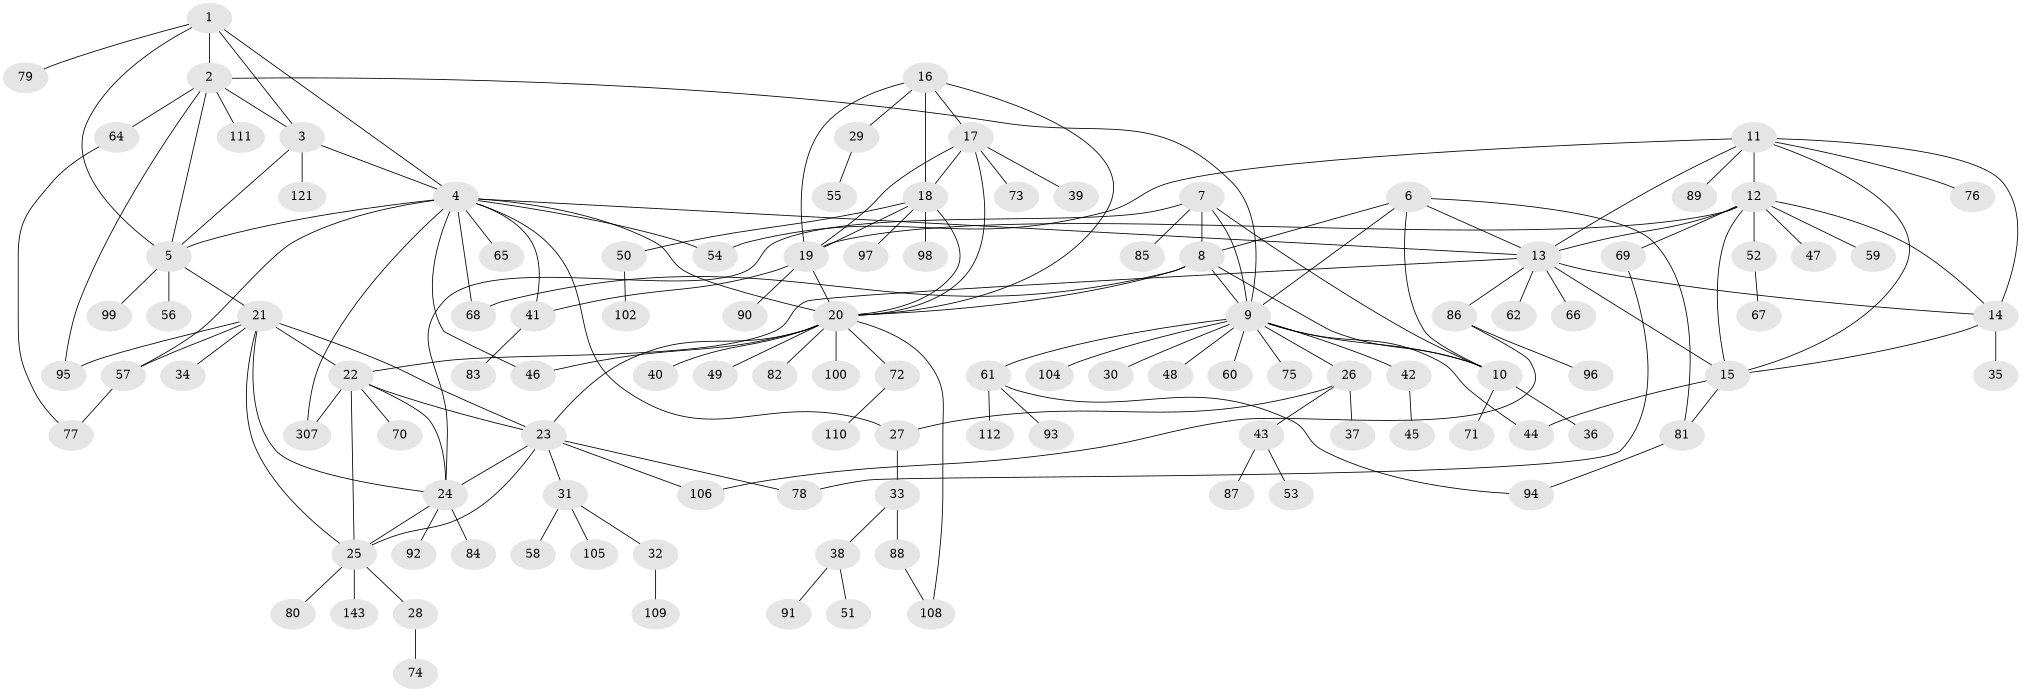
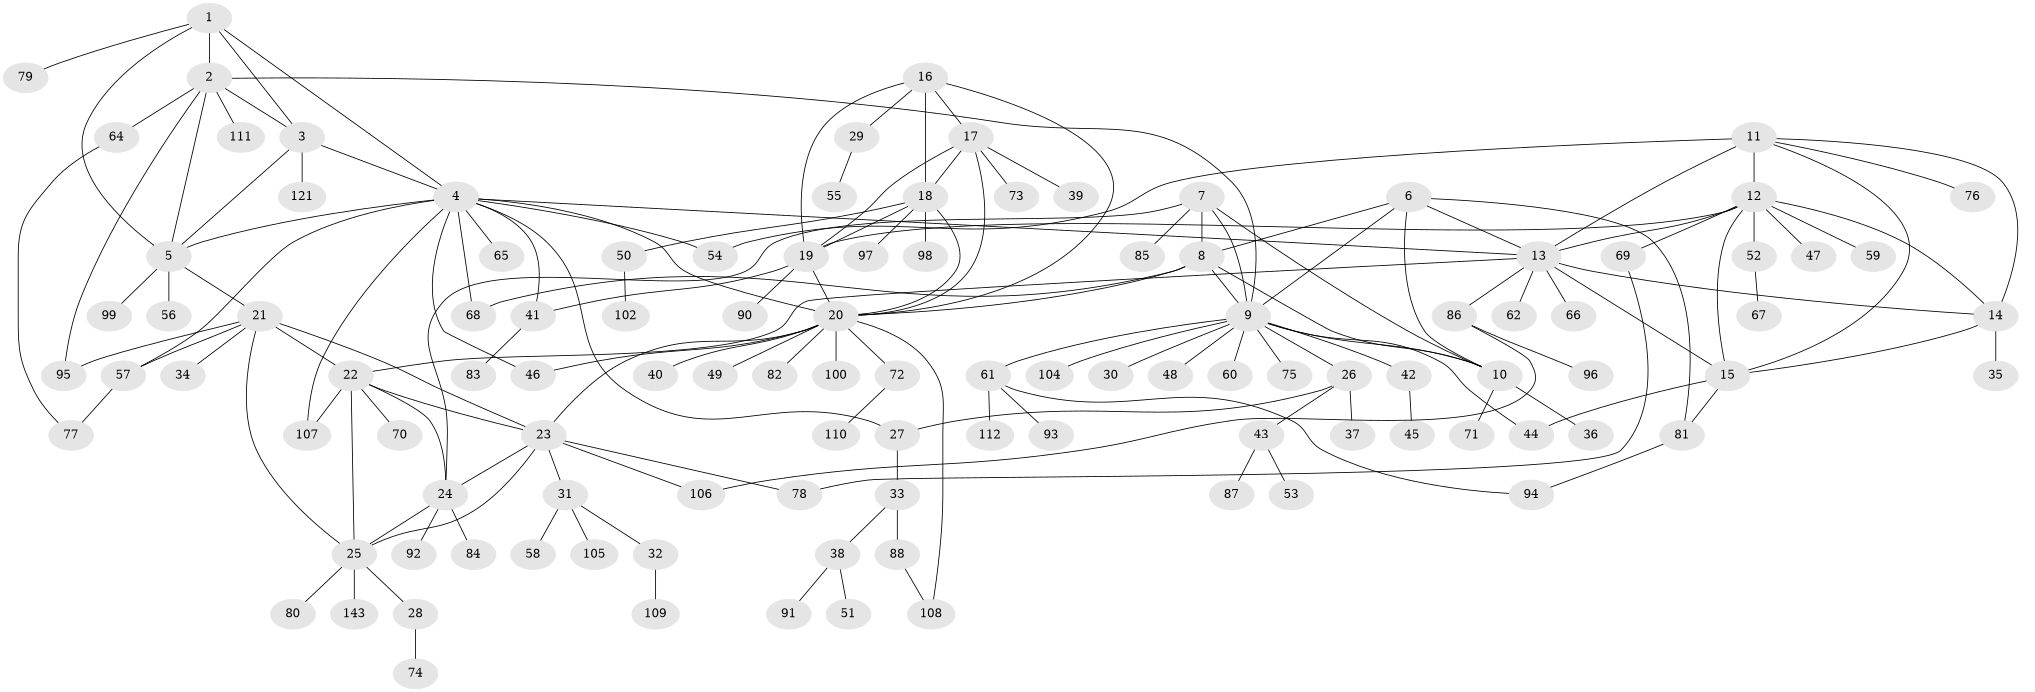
node "89": removed
node "307": label "307" -> "107"
edge "21" -- "24": removed
